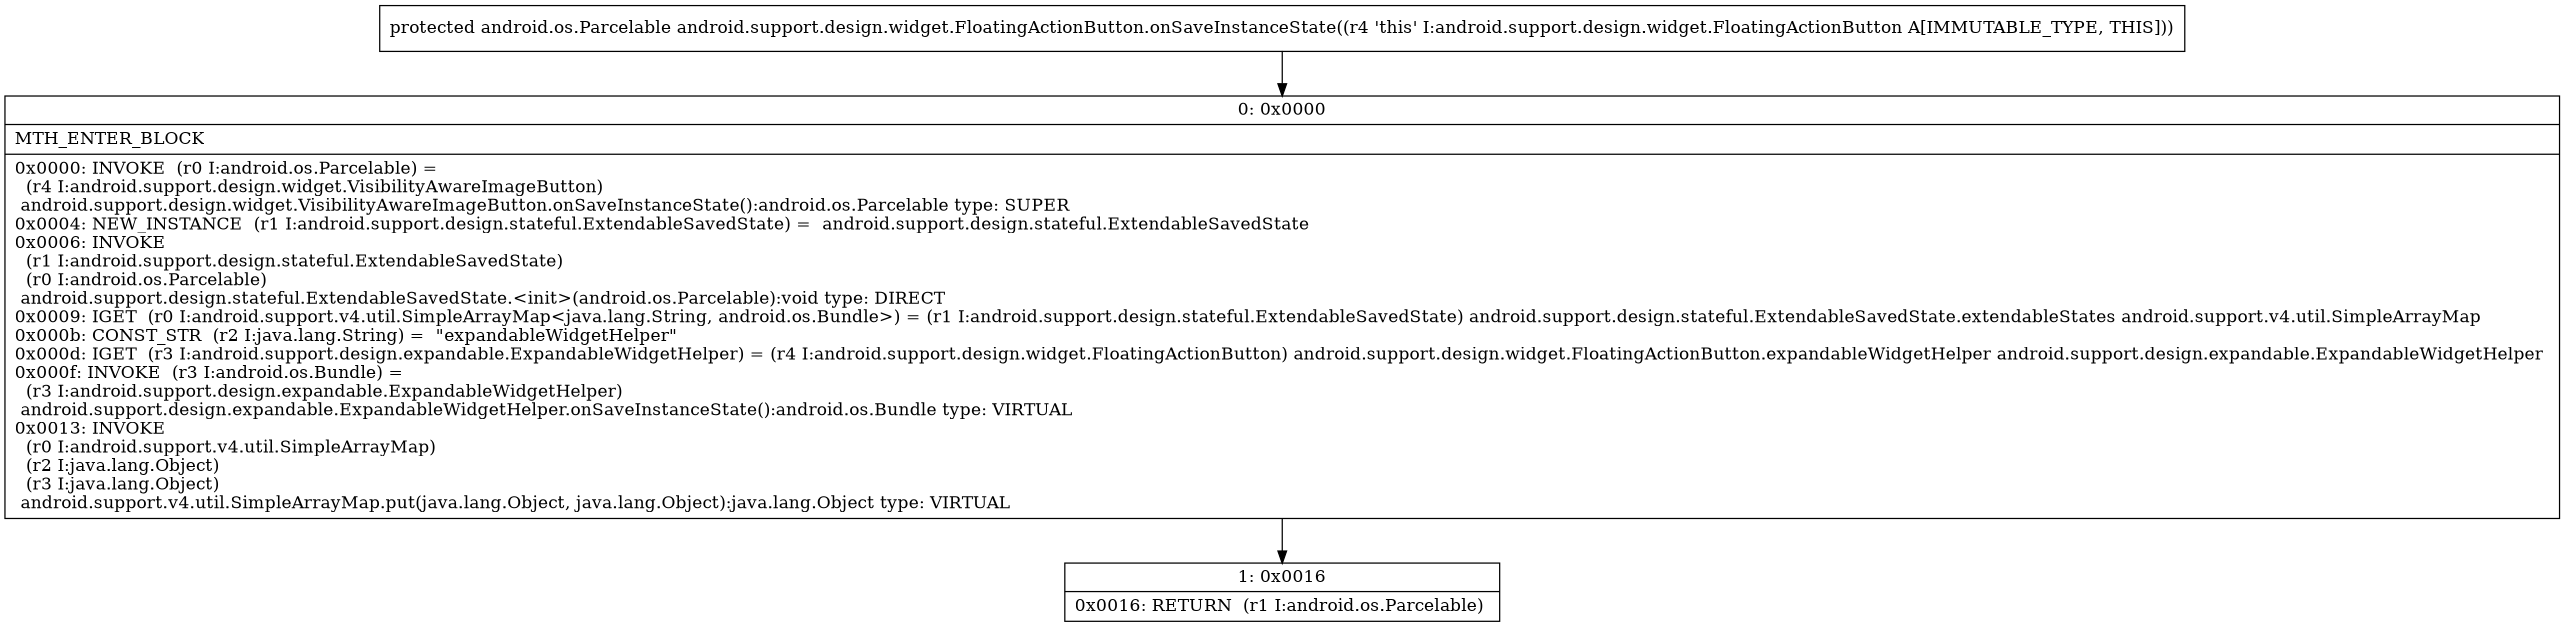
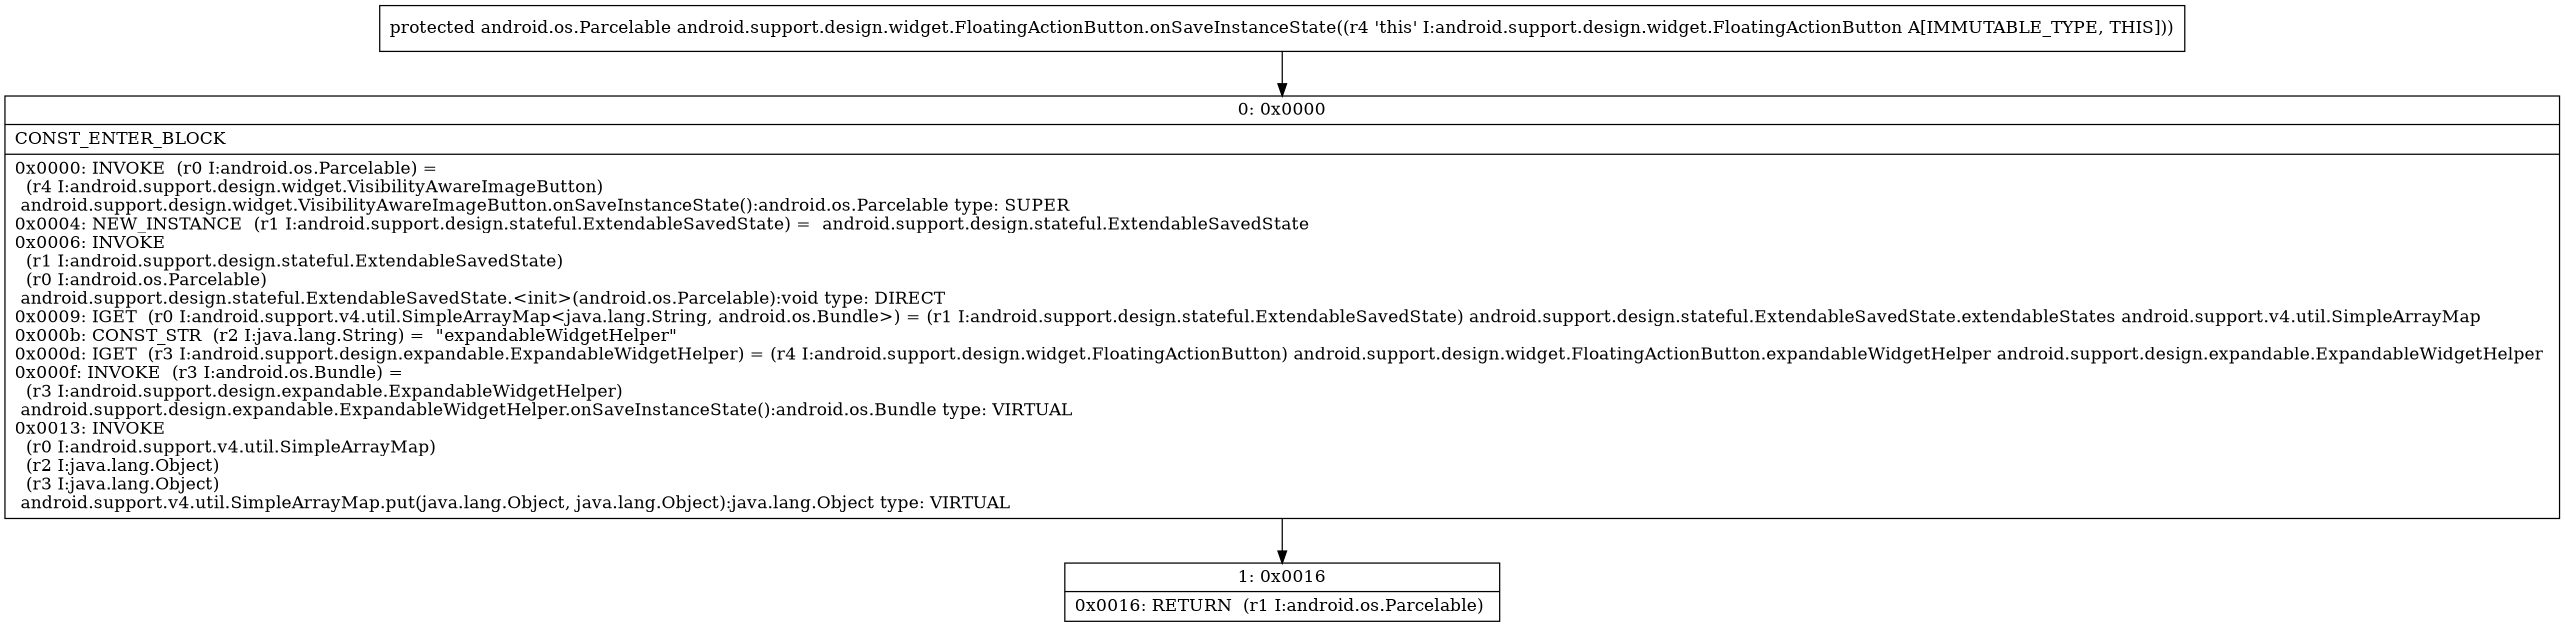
node "0: 0x0000": text "MTH_ENTER_BLOCK" -> "CONST_ENTER_BLOCK"
